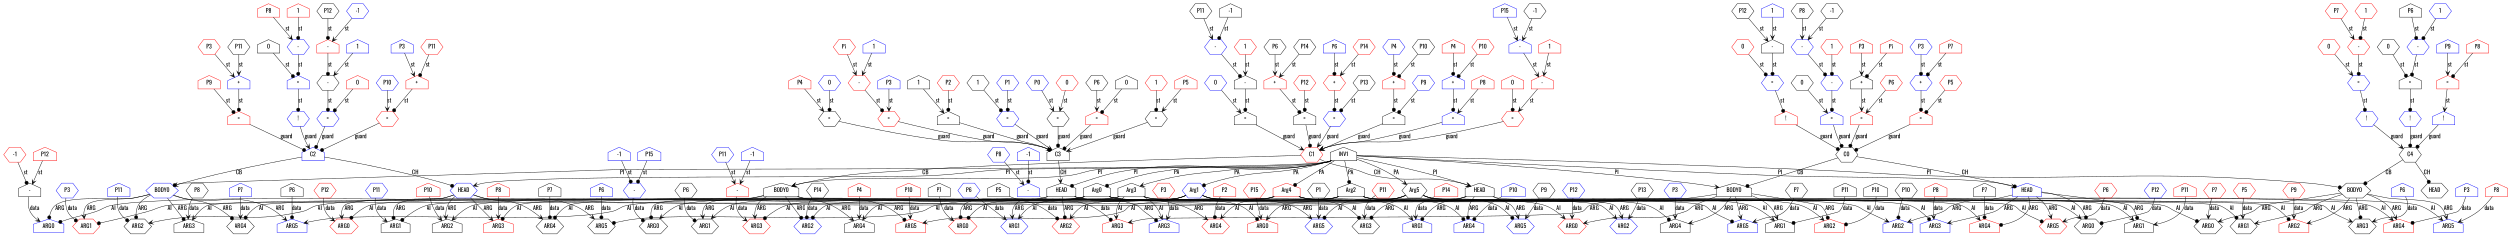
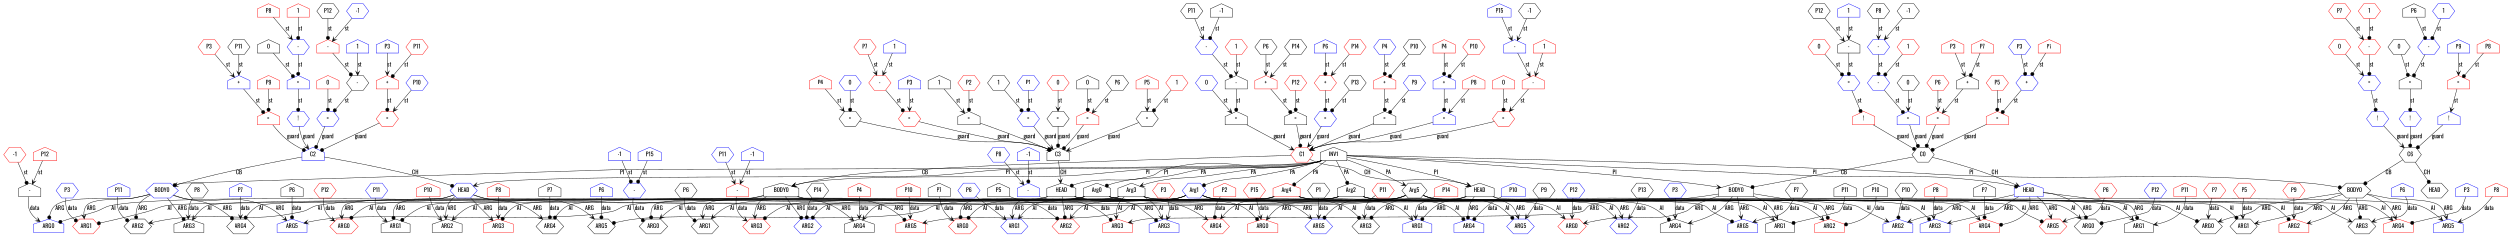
node "P0": removed
node "C4": label "C4" -> "C6"
